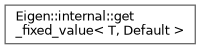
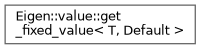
node "Eigen::internal::get _fixed_value< T, Default >": label "Eigen::internal::get _fixed_value< T, Default >" -> "Eigen::value::get _fixed_value< T, Default >"
